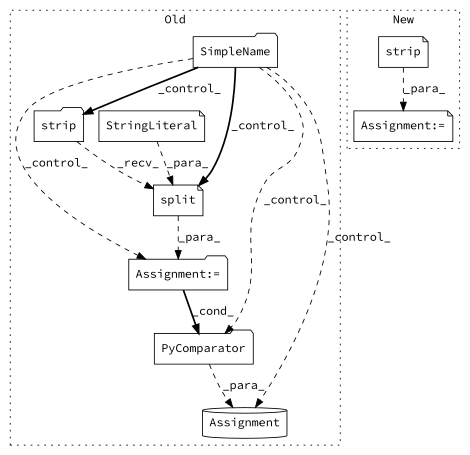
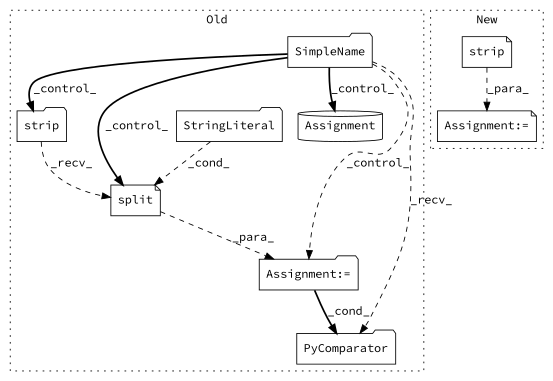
node "StringLiteral": shape note -> folder
edge "StringLiteral" -> "split": label "_para_" -> "_cond_"
edge "SimpleName" -> "PyComparator": label "_control_" -> "_recv_"
edge "SimpleName" -> "Assignment": style dashed -> bold
edge "PyComparator" -> "Assignment": removed, label "_para_"
